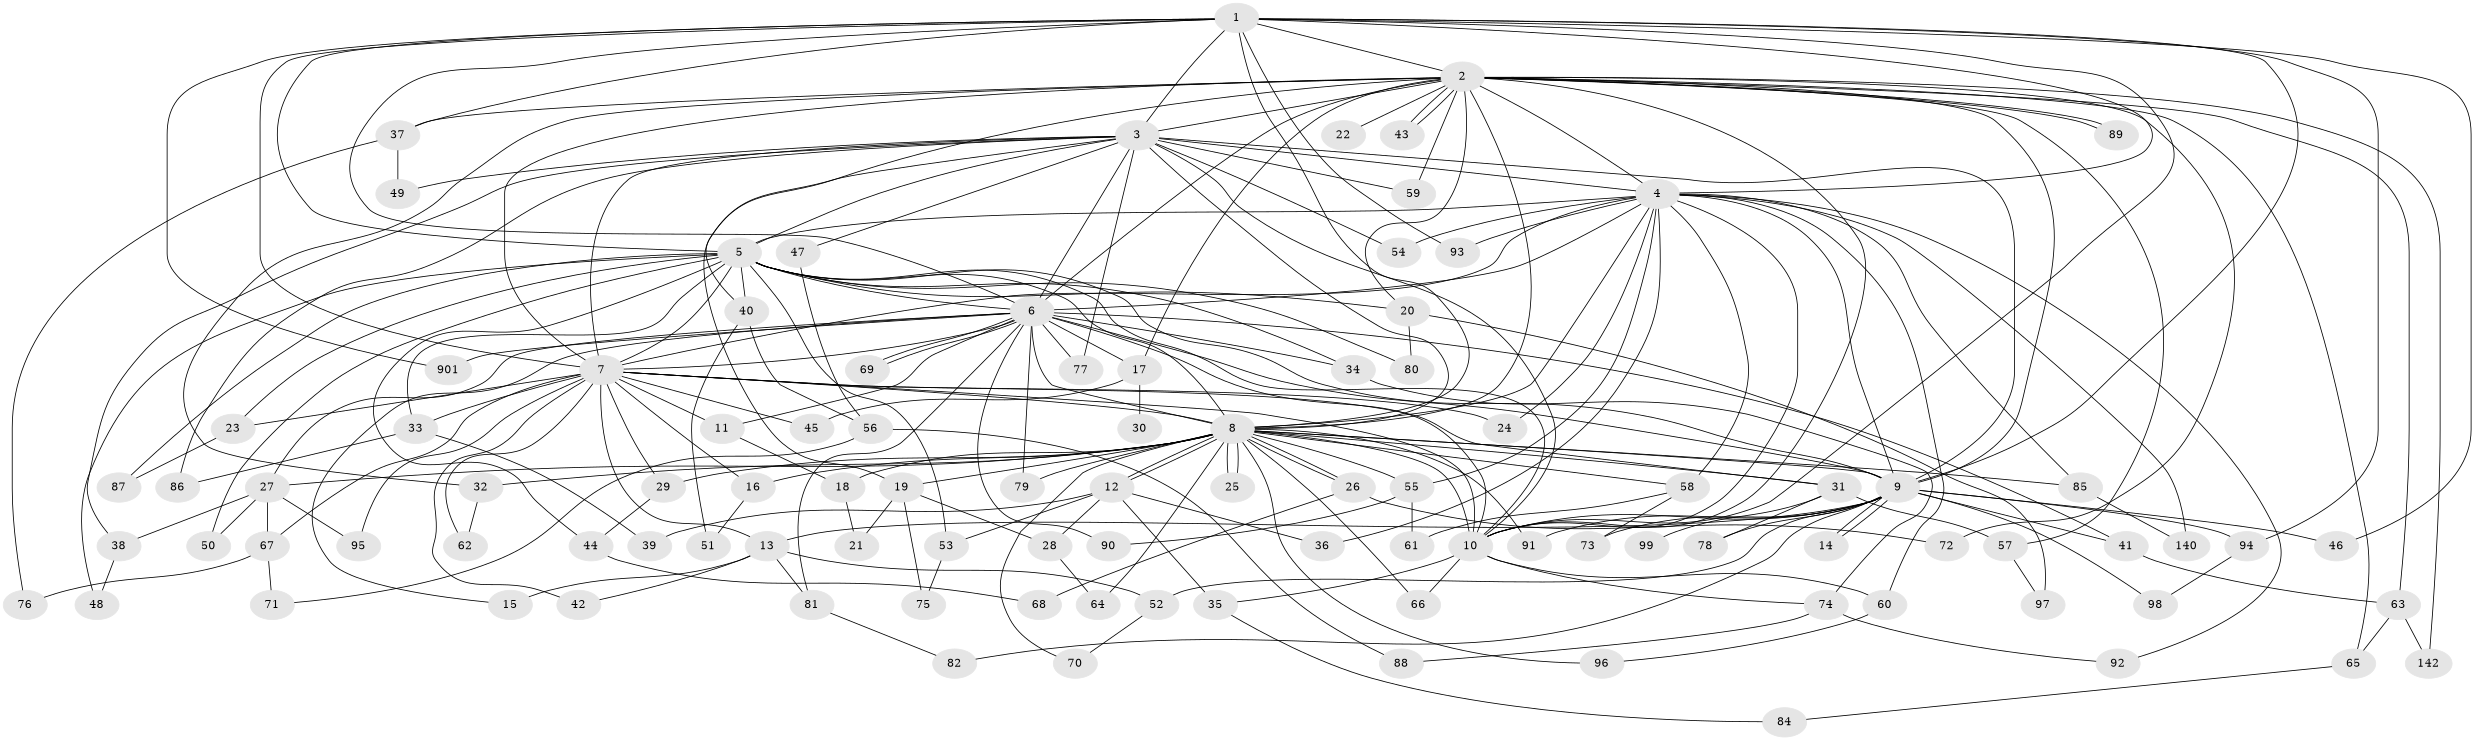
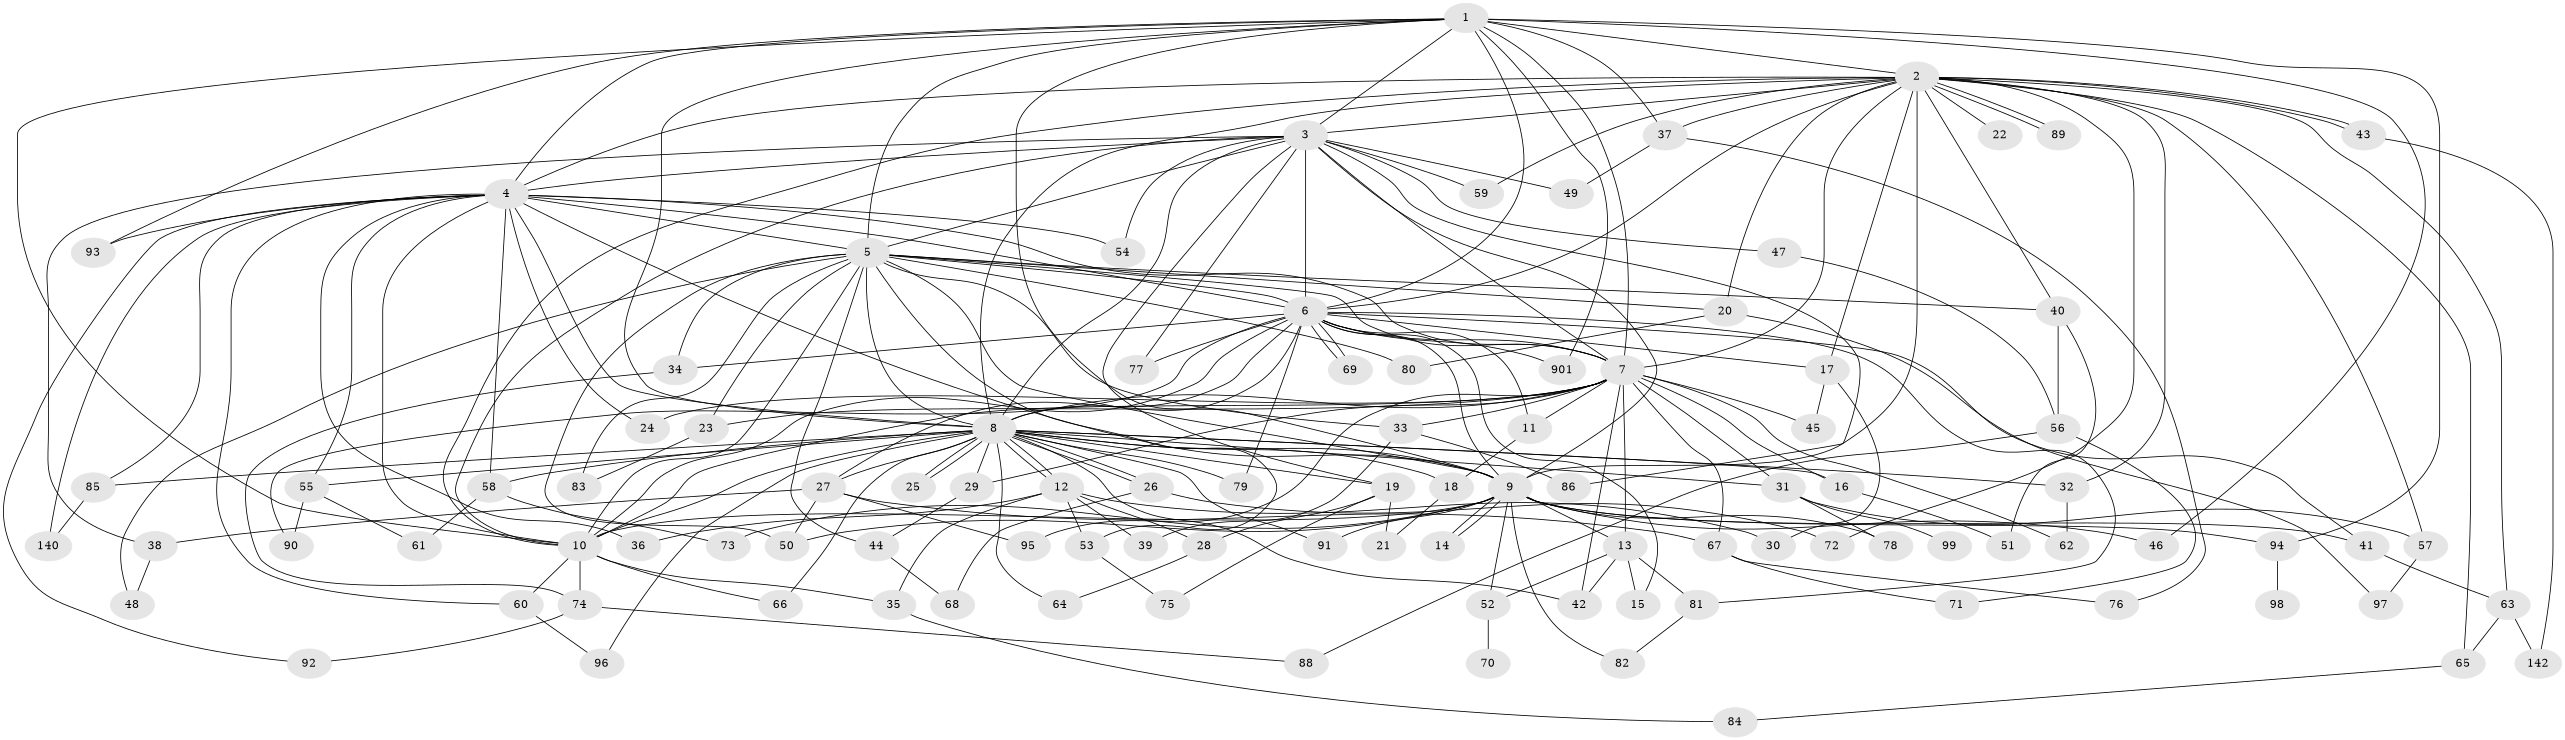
edge "2" -- "142": now "43" -- "142"
node "87": label "87" -> "83"
edge "8" -- "70": now "8" -- "42"
edge "12" -- "30": added
edge "9" -- "98": now "9" -- "50"
